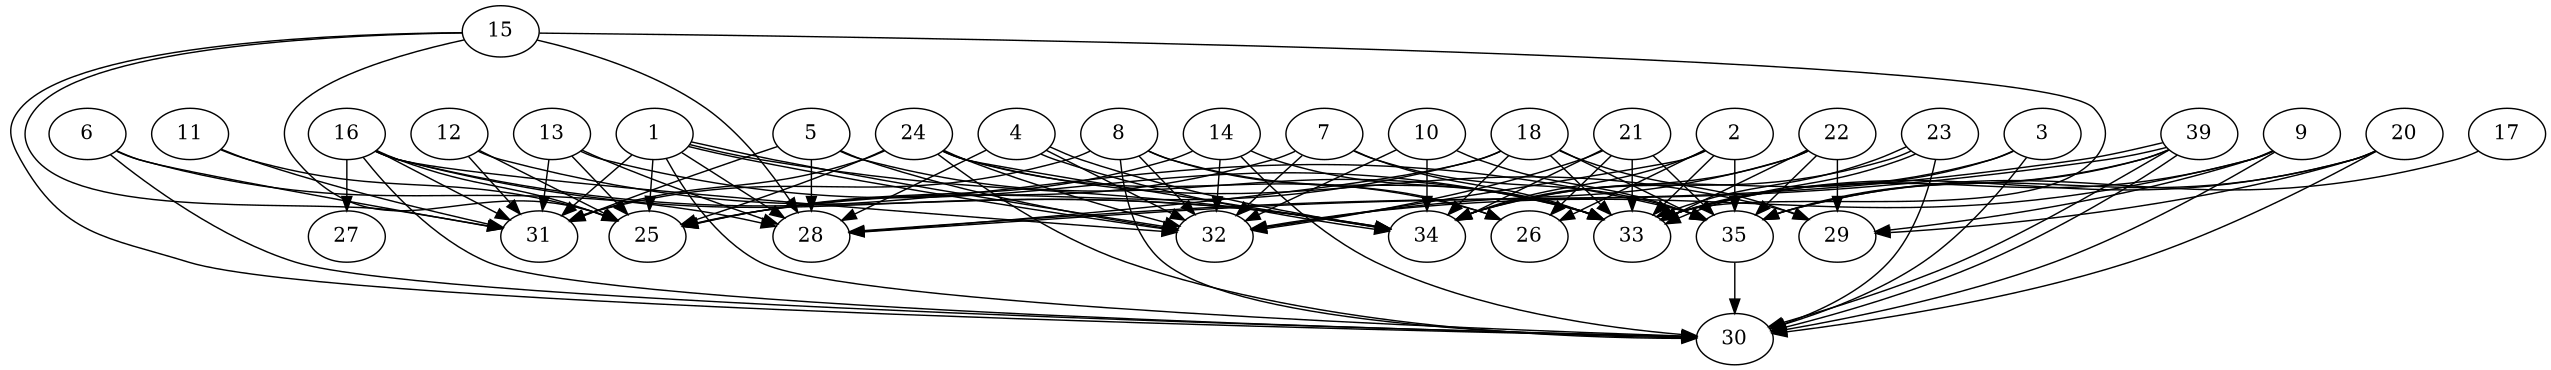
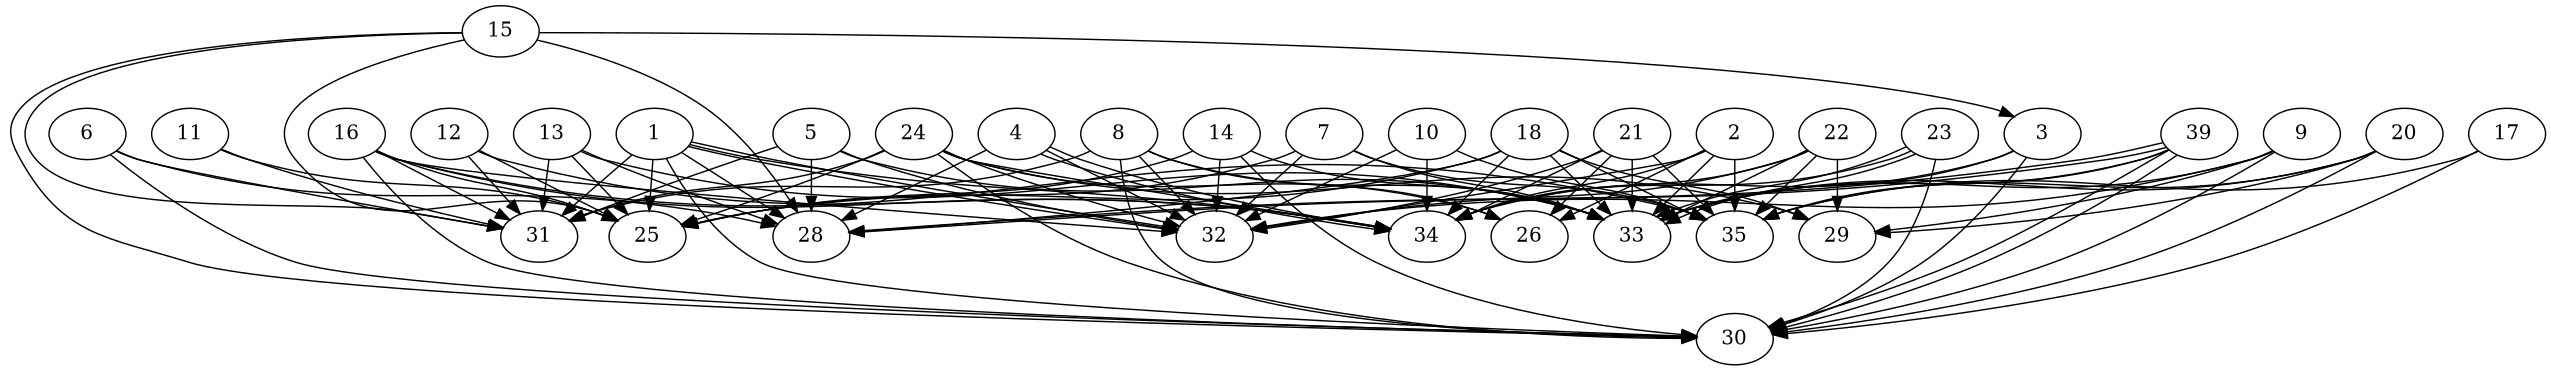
edge "15" -> "33": now "15" -> "3"
node "27": removed
edge "35" -> "30": now "17" -> "30"
